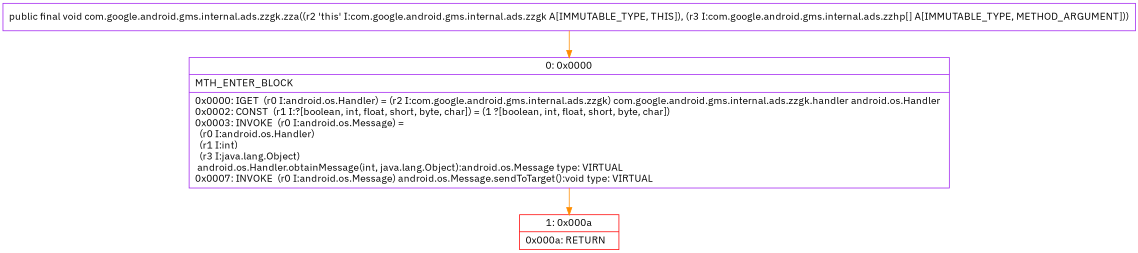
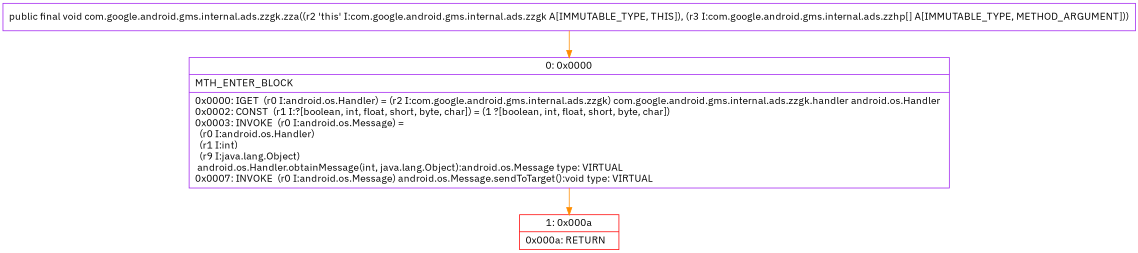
node "0: 0x0000": text "(r3 I:java.lang.Object)" -> "(r9 I:java.lang.Object)"
